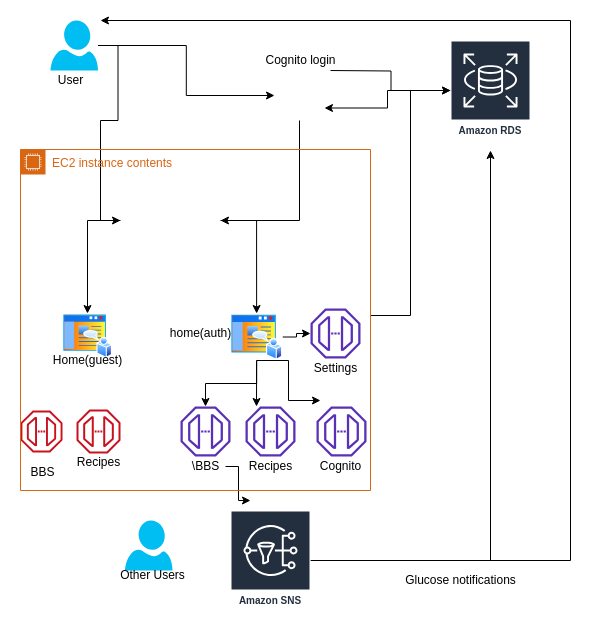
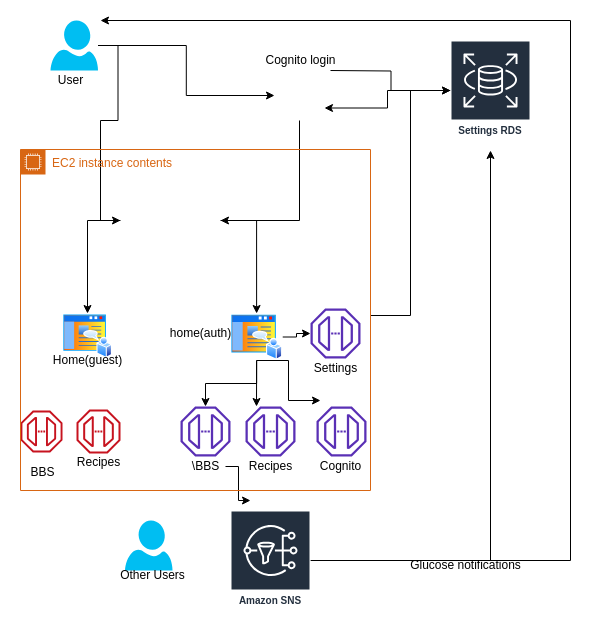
node "Amazon RDS": label "Amazon RDS" -> "Settings RDS"
node "Glucose notifications": moved (461, 581) -> (466, 566)
